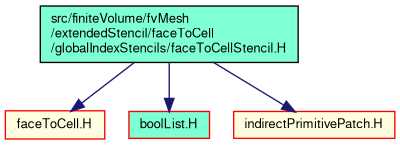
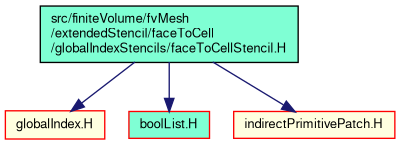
node "faceToCell.H": label "faceToCell.H" -> "globalIndex.H"
